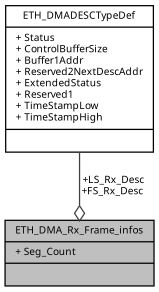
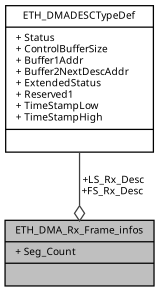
node "ETH_DMADESCTypeDef": text "+ Reserved2NextDescAddr" -> "+ Buffer2NextDescAddr"
